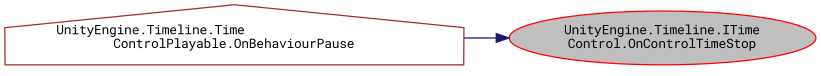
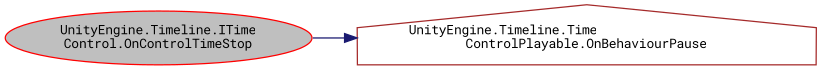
edge "UnityEngine.Timeline.Time ControlPlayable.OnBehaviourPause" -> "UnityEngine.Timeline.ITime Control.OnControlTimeStop": reversed
